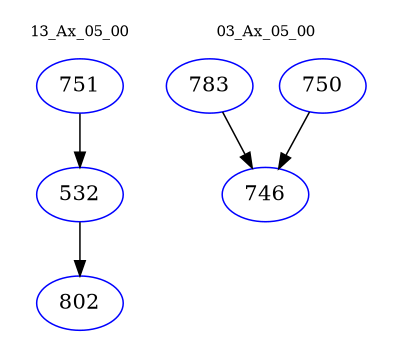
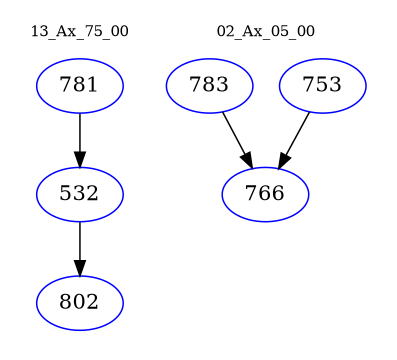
cluster "13_Ax_05_00": label "13_Ax_05_00" -> "13_Ax_75_00"
cluster "03_Ax_05_00": label "03_Ax_05_00" -> "02_Ax_05_00"
node "751": label "751" -> "781"
node "750": label "750" -> "753"
node "746": label "746" -> "766"
